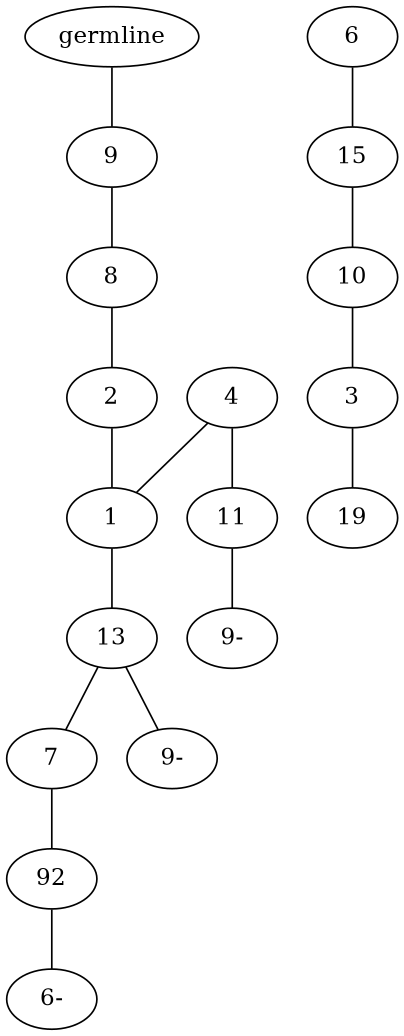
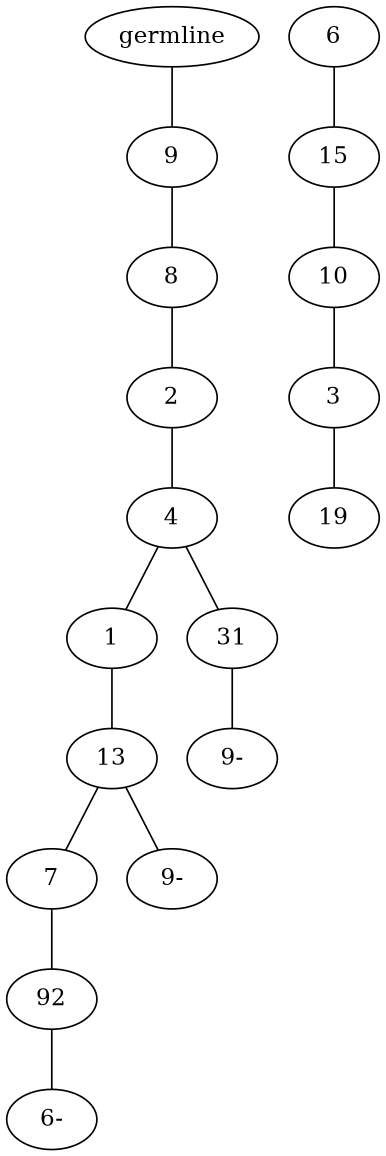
edge "2" -- "1": now "2" -- "4"
node "11": label "11" -> "31"
